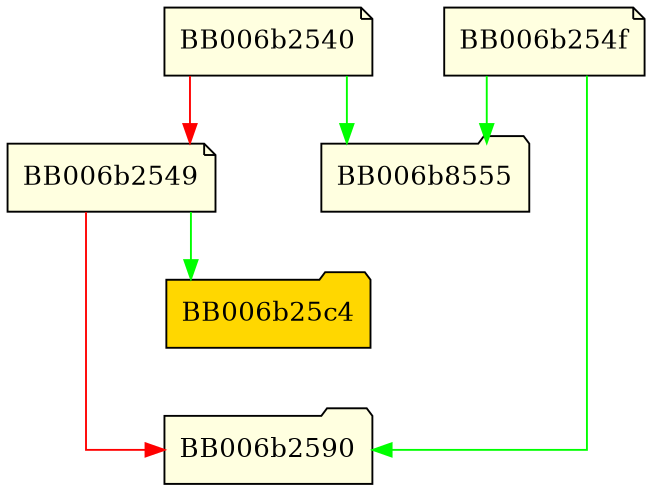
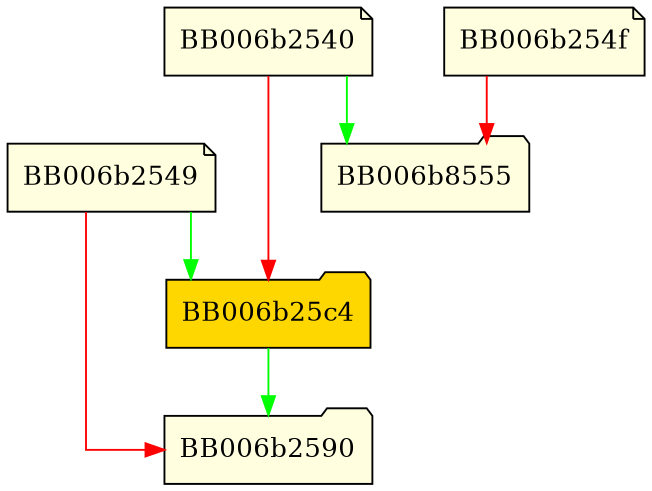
edge "BB006b2540" -> "BB006b2549": now "BB006b2540" -> "BB006b25c4"
edge "BB006b254f" -> "BB006b8555": color green -> red
edge "BB006b254f" -> "BB006b2590": now "BB006b25c4" -> "BB006b2590"
